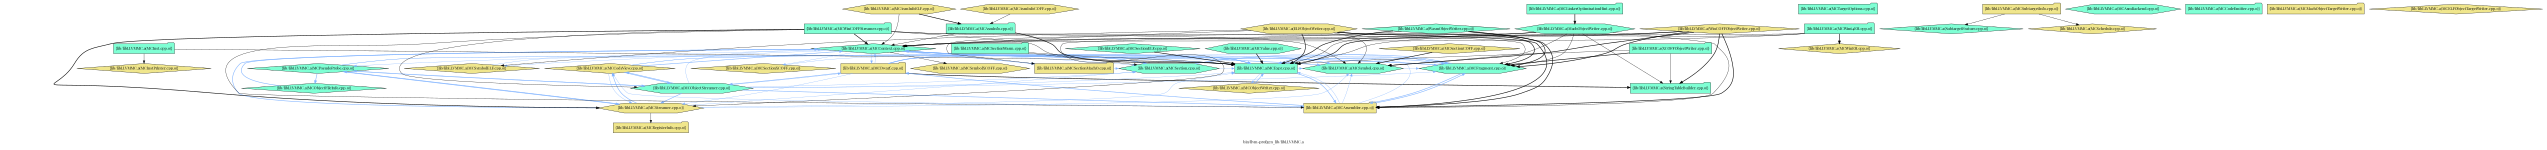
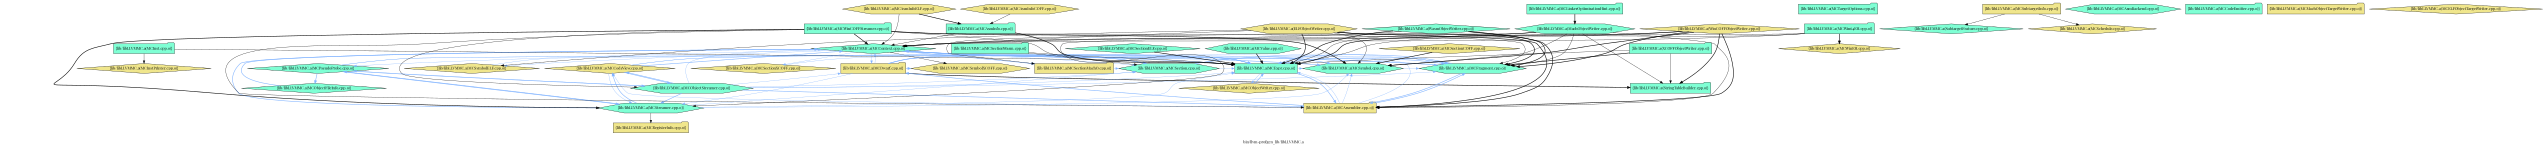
edge "{lib/libLLVMMC.a(MCWinCOFFStreamer.cpp.o)}" -> "{lib/libLLVMMC.a(MCSymbol.cpp.o)}": style solid -> bold
edge "{lib/libLLVMMC.a(MCDwarf.cpp.o)}" -> "{lib/libLLVMMC.a(MCObjectStreamer.cpp.o)}": now "{lib/libLLVMMC.a(MCDwarf.cpp.o)}" -> "{lib/libLLVMMC.a(MCSymbolXCOFF.cpp.o)}"
node "{lib/libLLVMMC.a(MCStreamer.cpp.o)}": fillcolor khaki -> aquamarine
